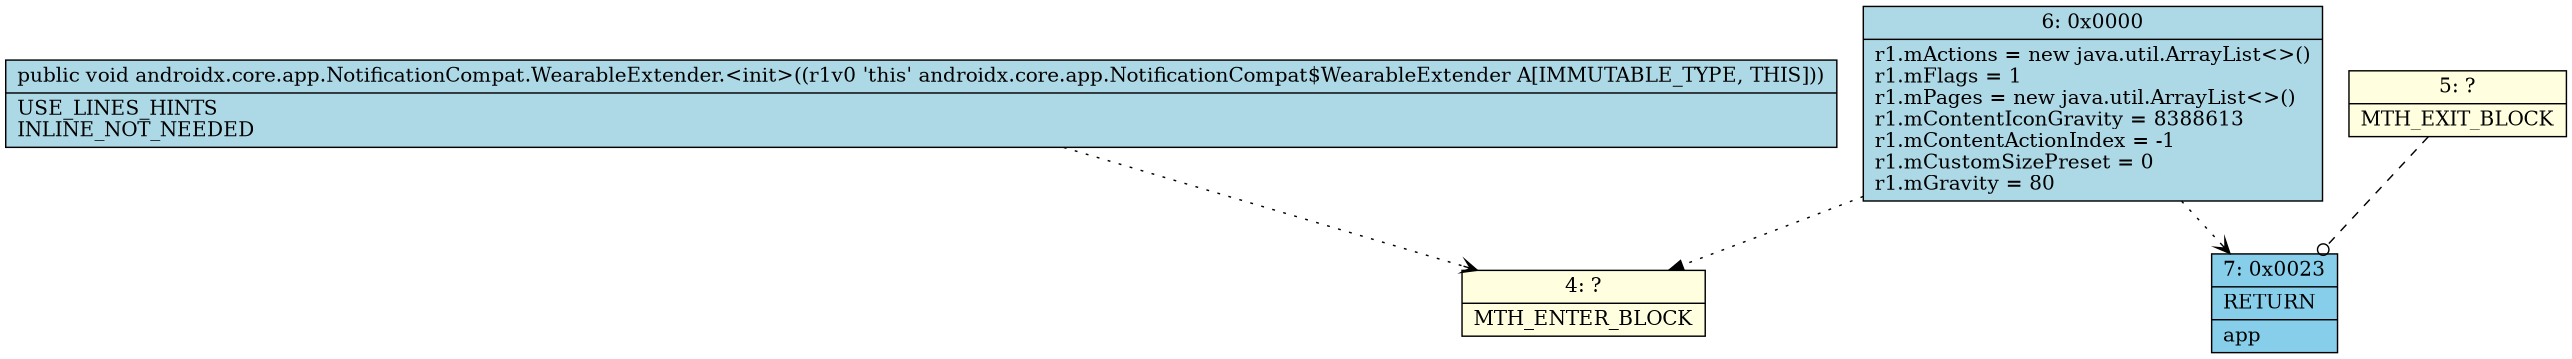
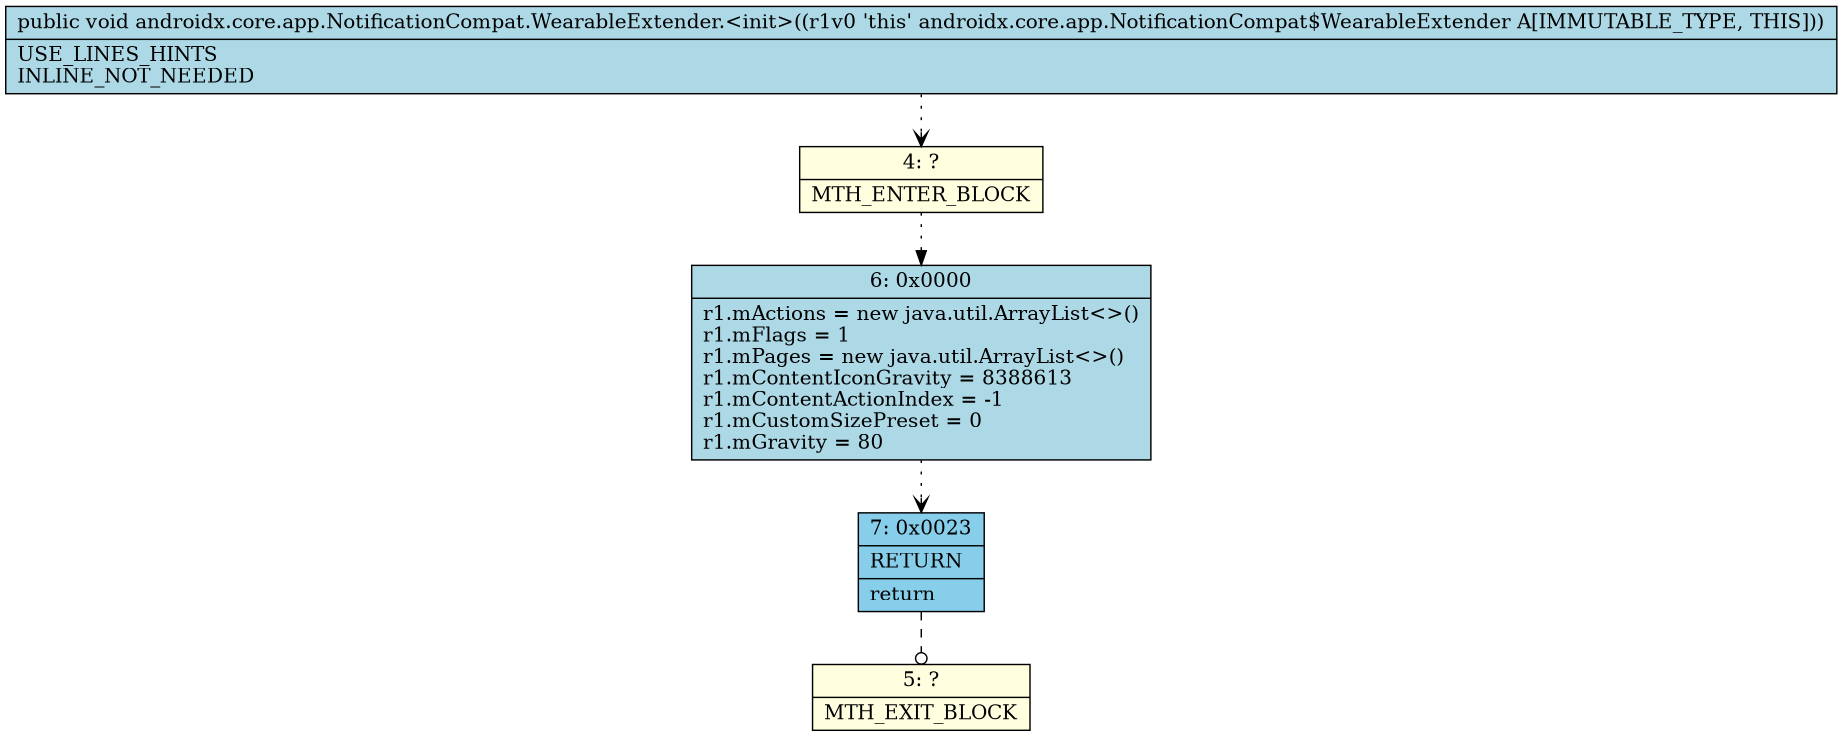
edge "5: ?" -> "7: 0x0023": reversed
edge "6: 0x0000" -> "4: ?": reversed
node "7: 0x0023": text "app" -> "return"
